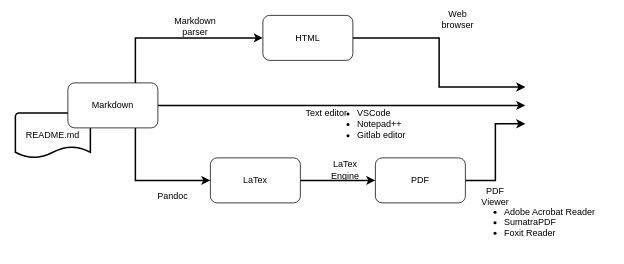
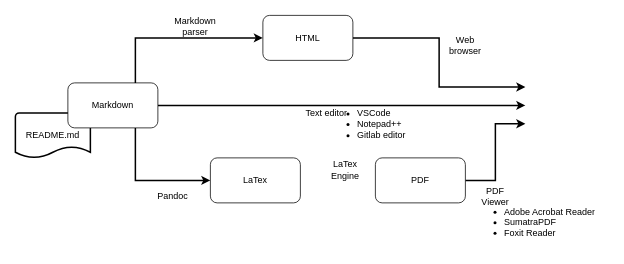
node "Web browser": moved (458, 19) -> (465, 45)
edge "LaTex" -> "PDF": removed
